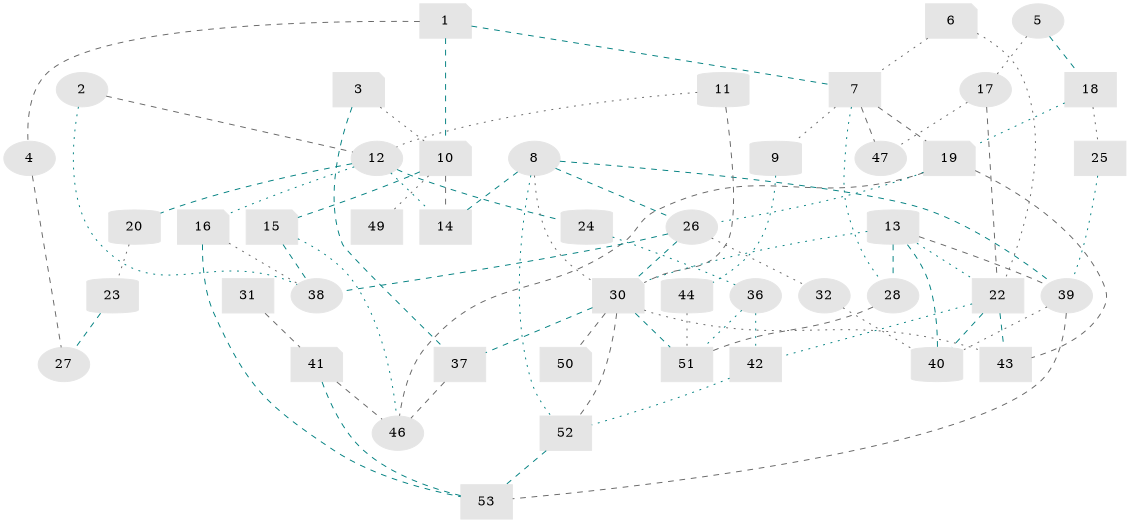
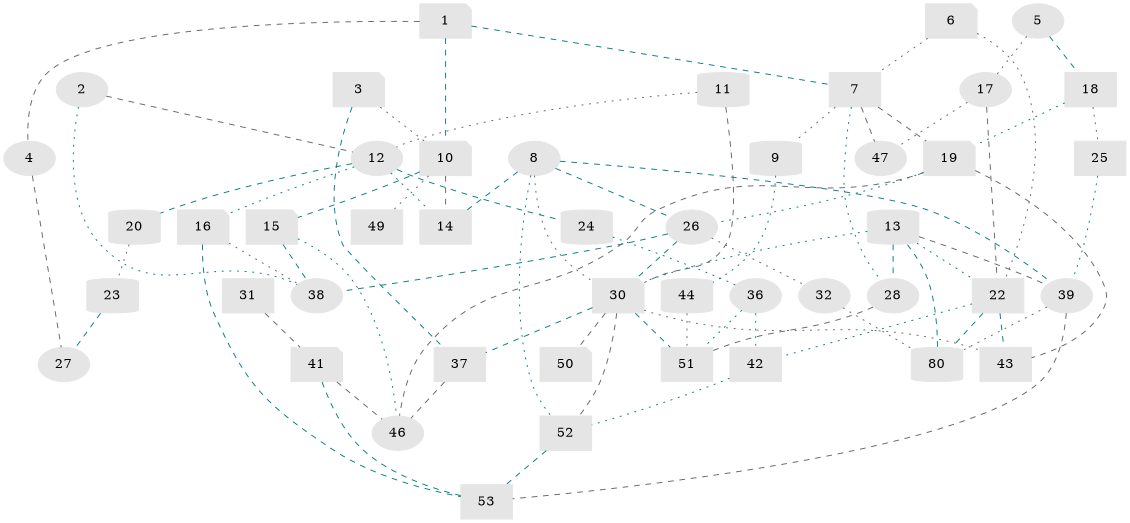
node "40": label "40" -> "80"
